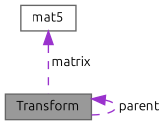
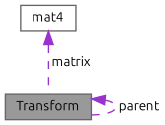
node "mat5": label "mat5" -> "mat4"
